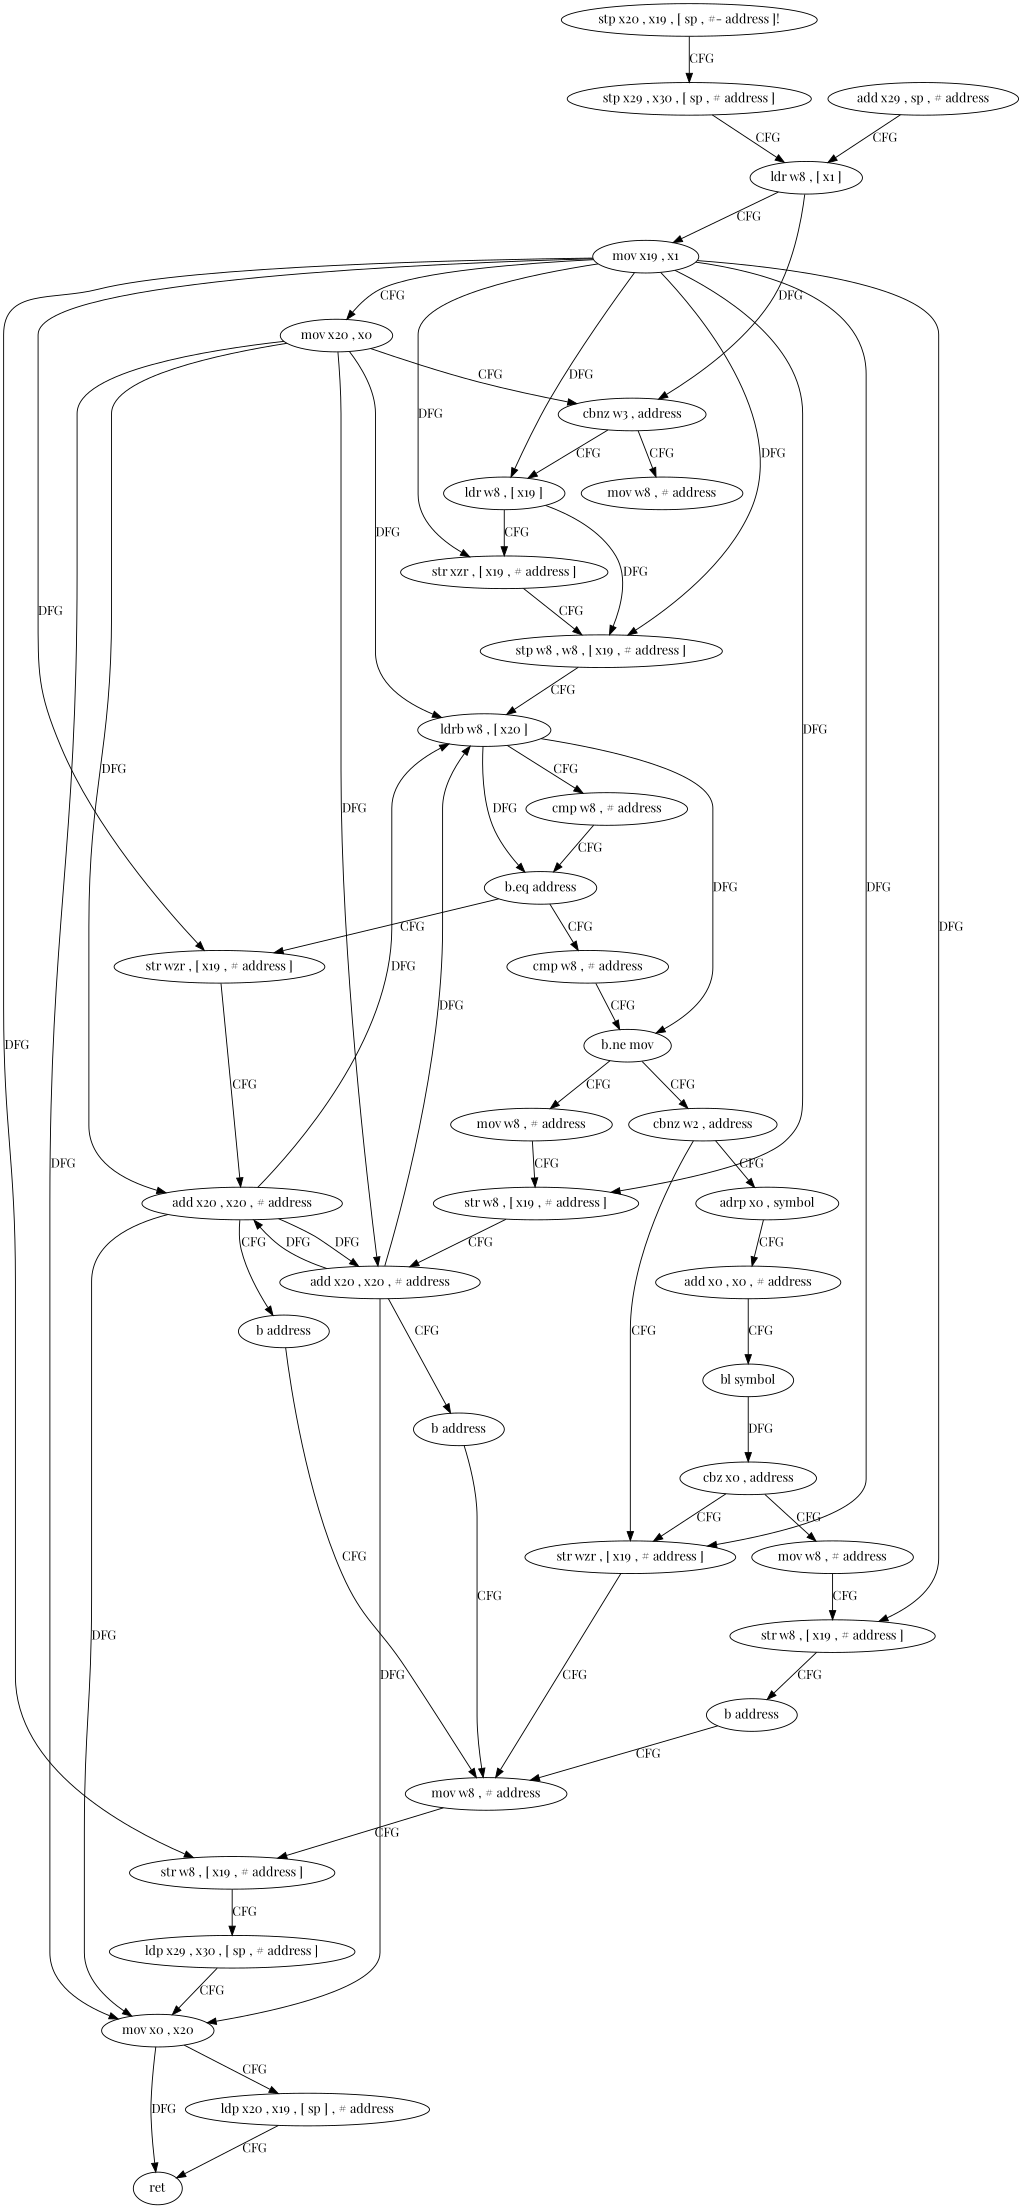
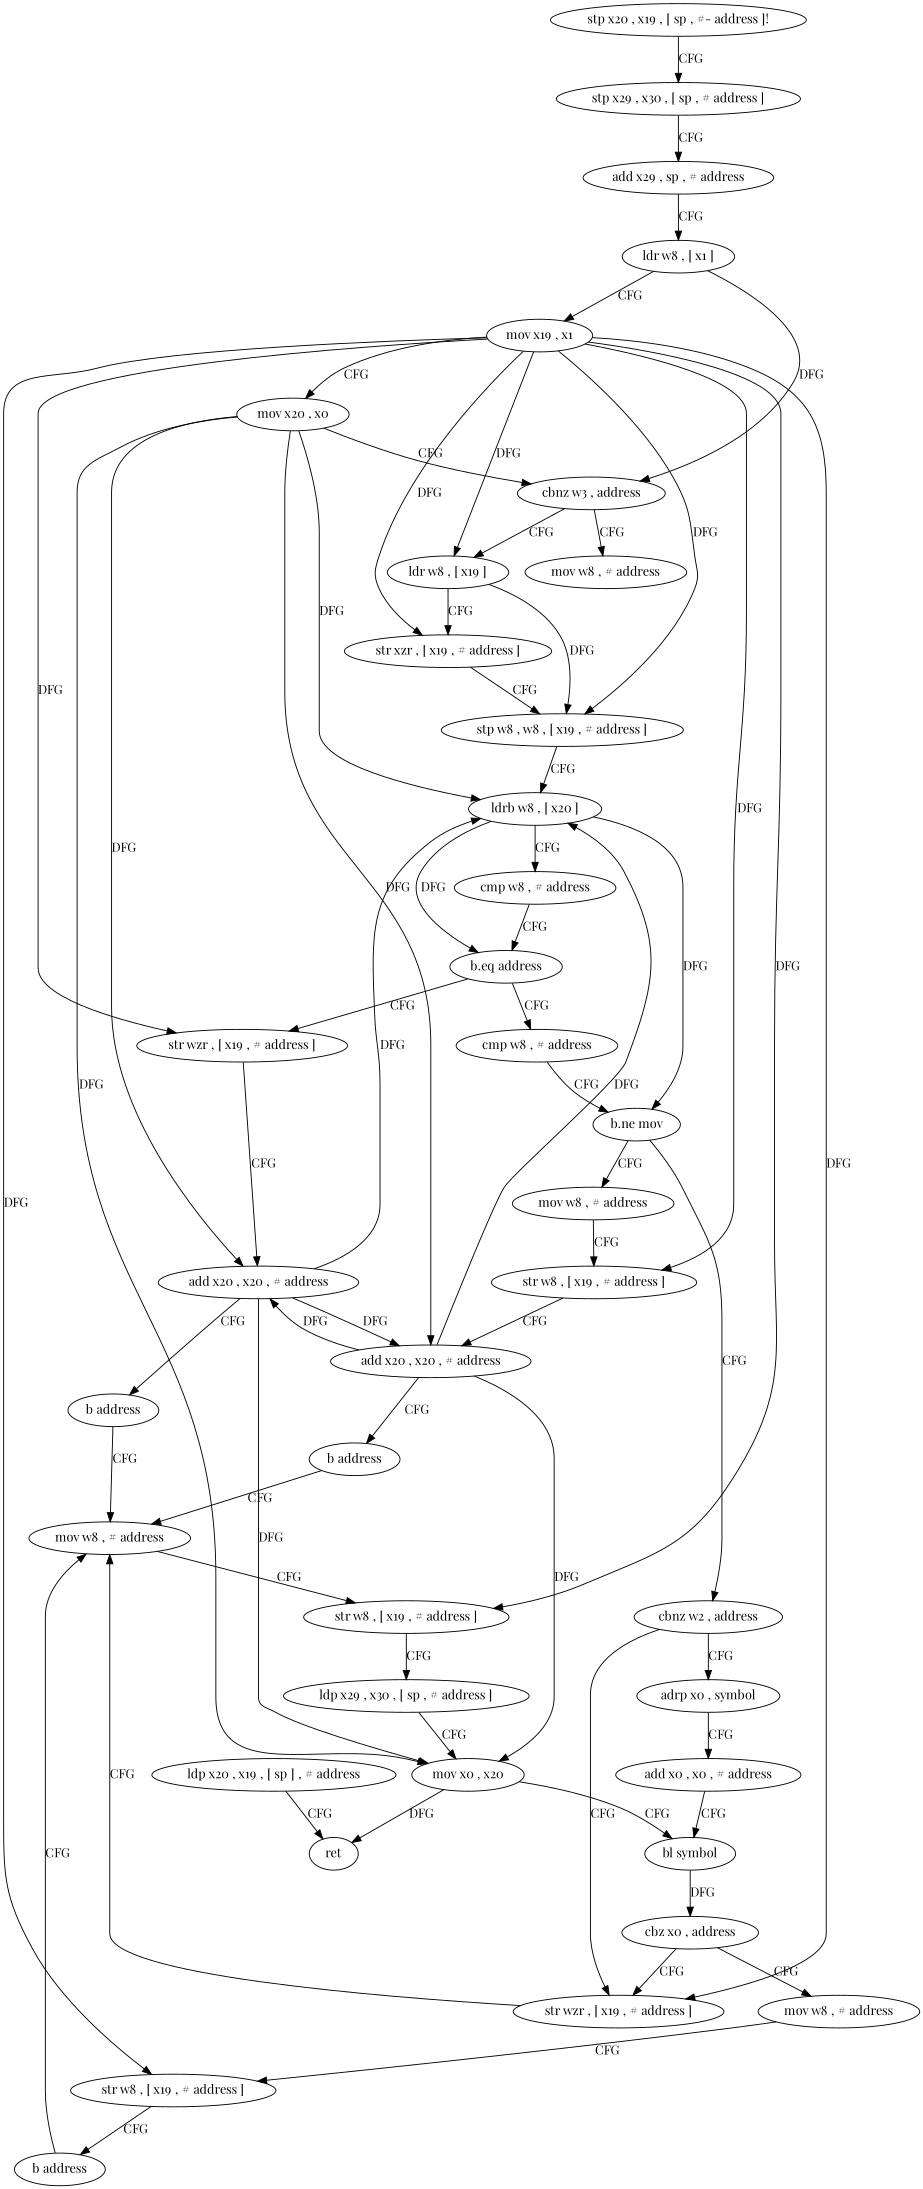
edge "stp x29 , x30 , [ sp , # address ]" -> "ldr w8 , [ x1 ]": now "stp x29 , x30 , [ sp , # address ]" -> "add x29 , sp , # address"
edge "mov x0 , x20" -> "ldp x20 , x19 , [ sp ] , # address": now "mov x0 , x20" -> "bl symbol"
